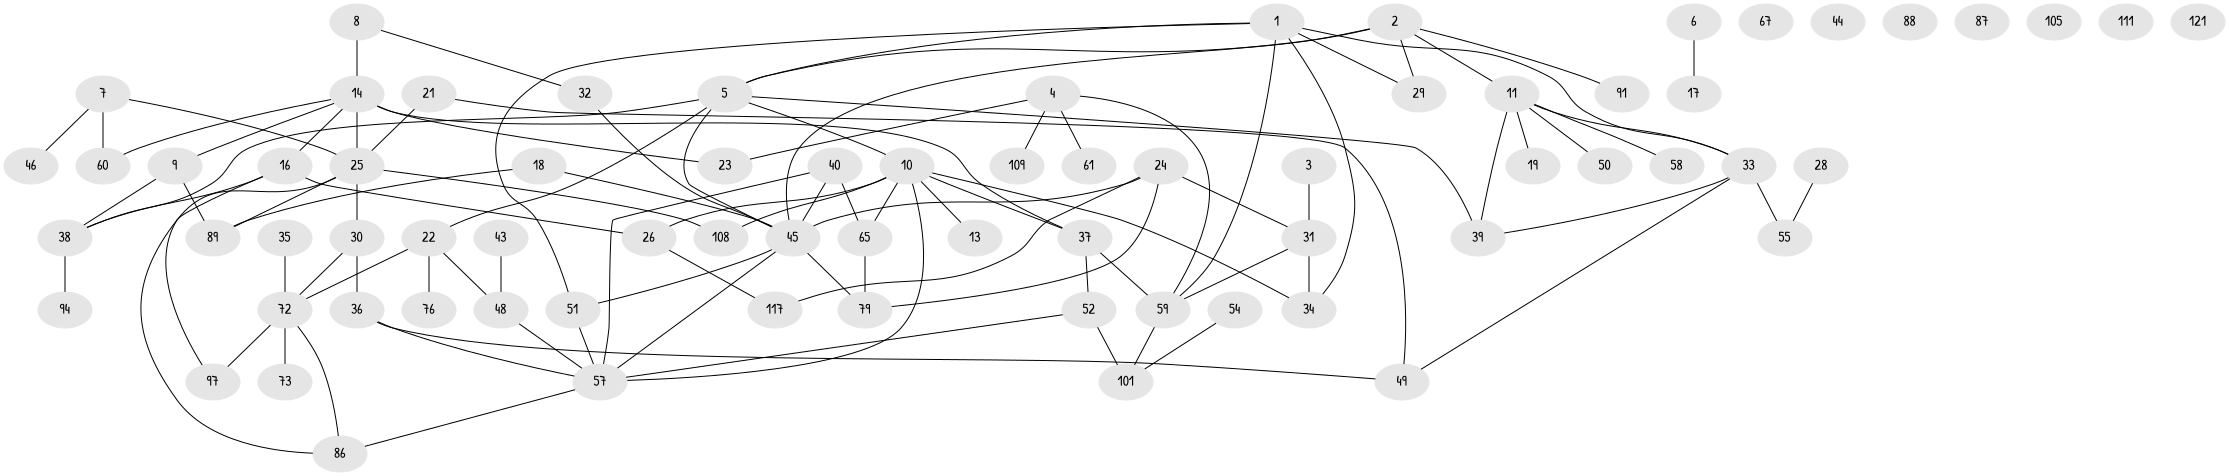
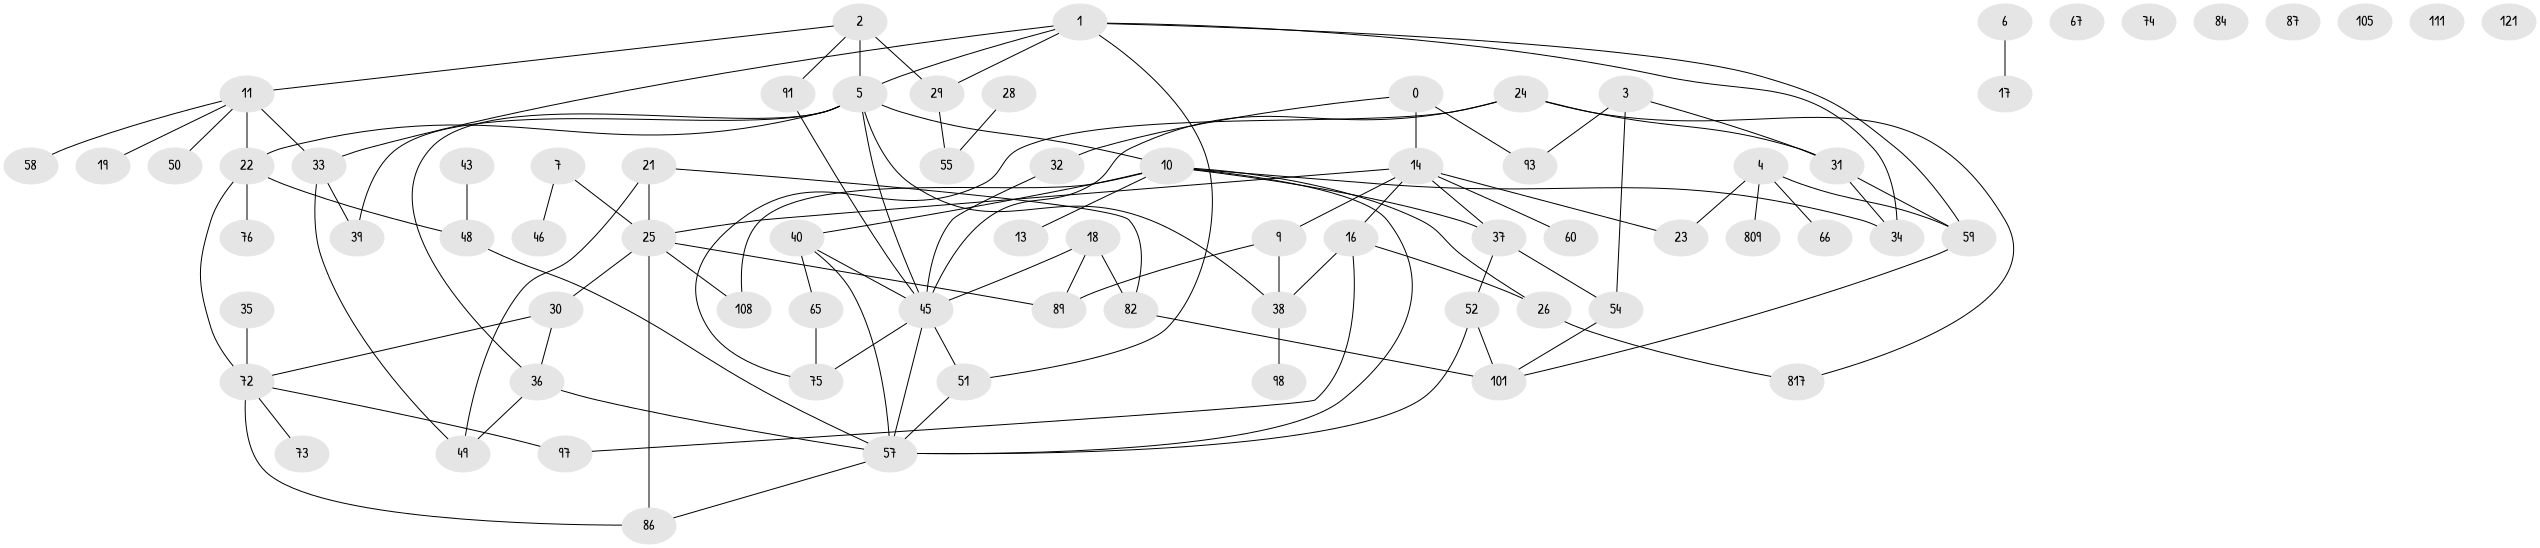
node "8": label "8" -> "0"
node "44": label "44" -> "74"
node "88": label "88" -> "84"
edge "2" -- "45": now "91" -- "45"
edge "7" -- "60": removed
edge "5" -- "36": added
node "109": label "109" -> "809"
node "61": label "61" -> "66"
edge "11" -- "39": now "11" -- "22"
node "93": added
edge "10" -- "65": now "10" -- "40"
edge "3" -- "54": added
edge "33" -- "55": now "29" -- "55"
edge "37" -- "59": now "37" -- "54"
node "94": label "94" -> "98"
node "117": label "117" -> "817"
node "79": label "79" -> "75"
node "82": added
